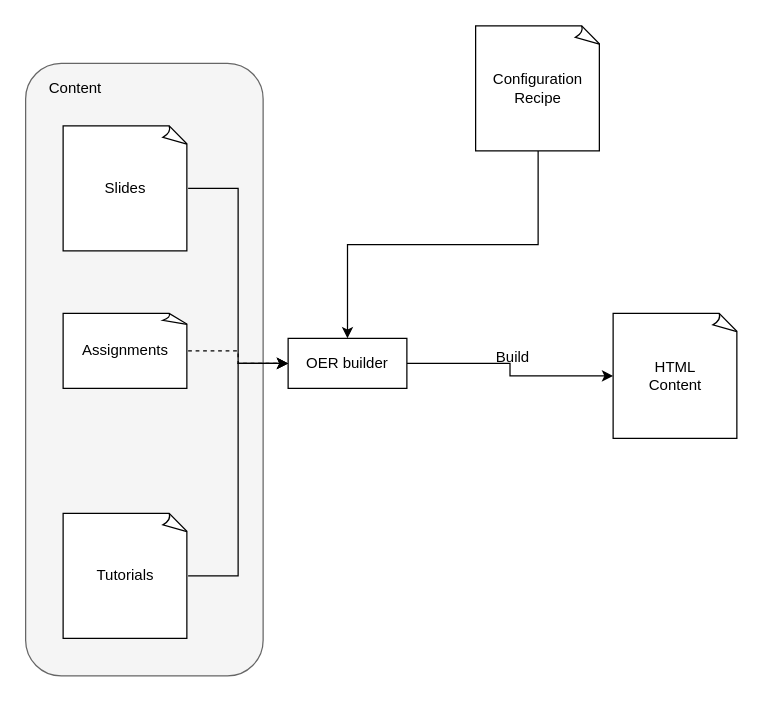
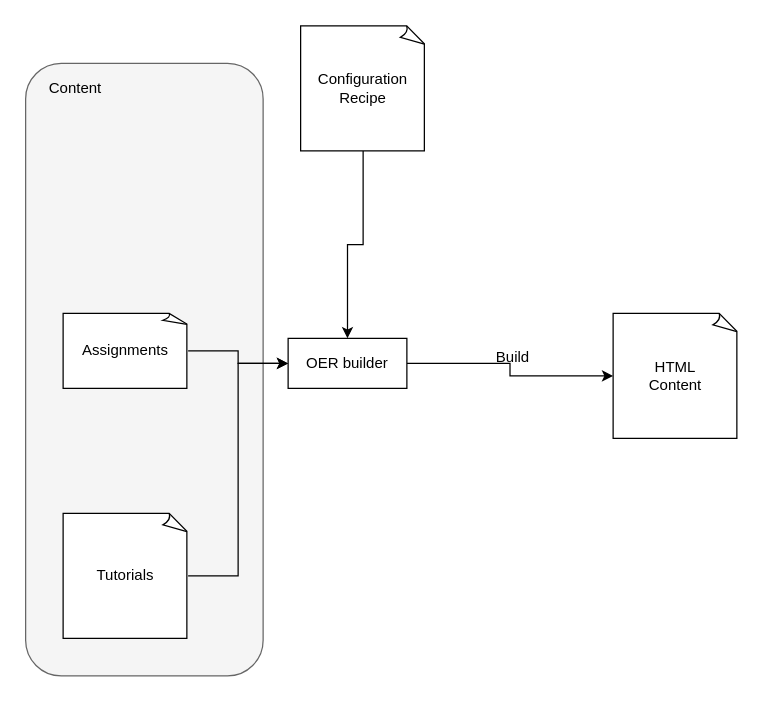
node "Configuration Recipe": moved (538, 88) -> (363, 88)
node "Slides": removed
edge "Slides" -> "OER builder": removed
edge "Assignments" -> "OER builder": style dashed -> solid
